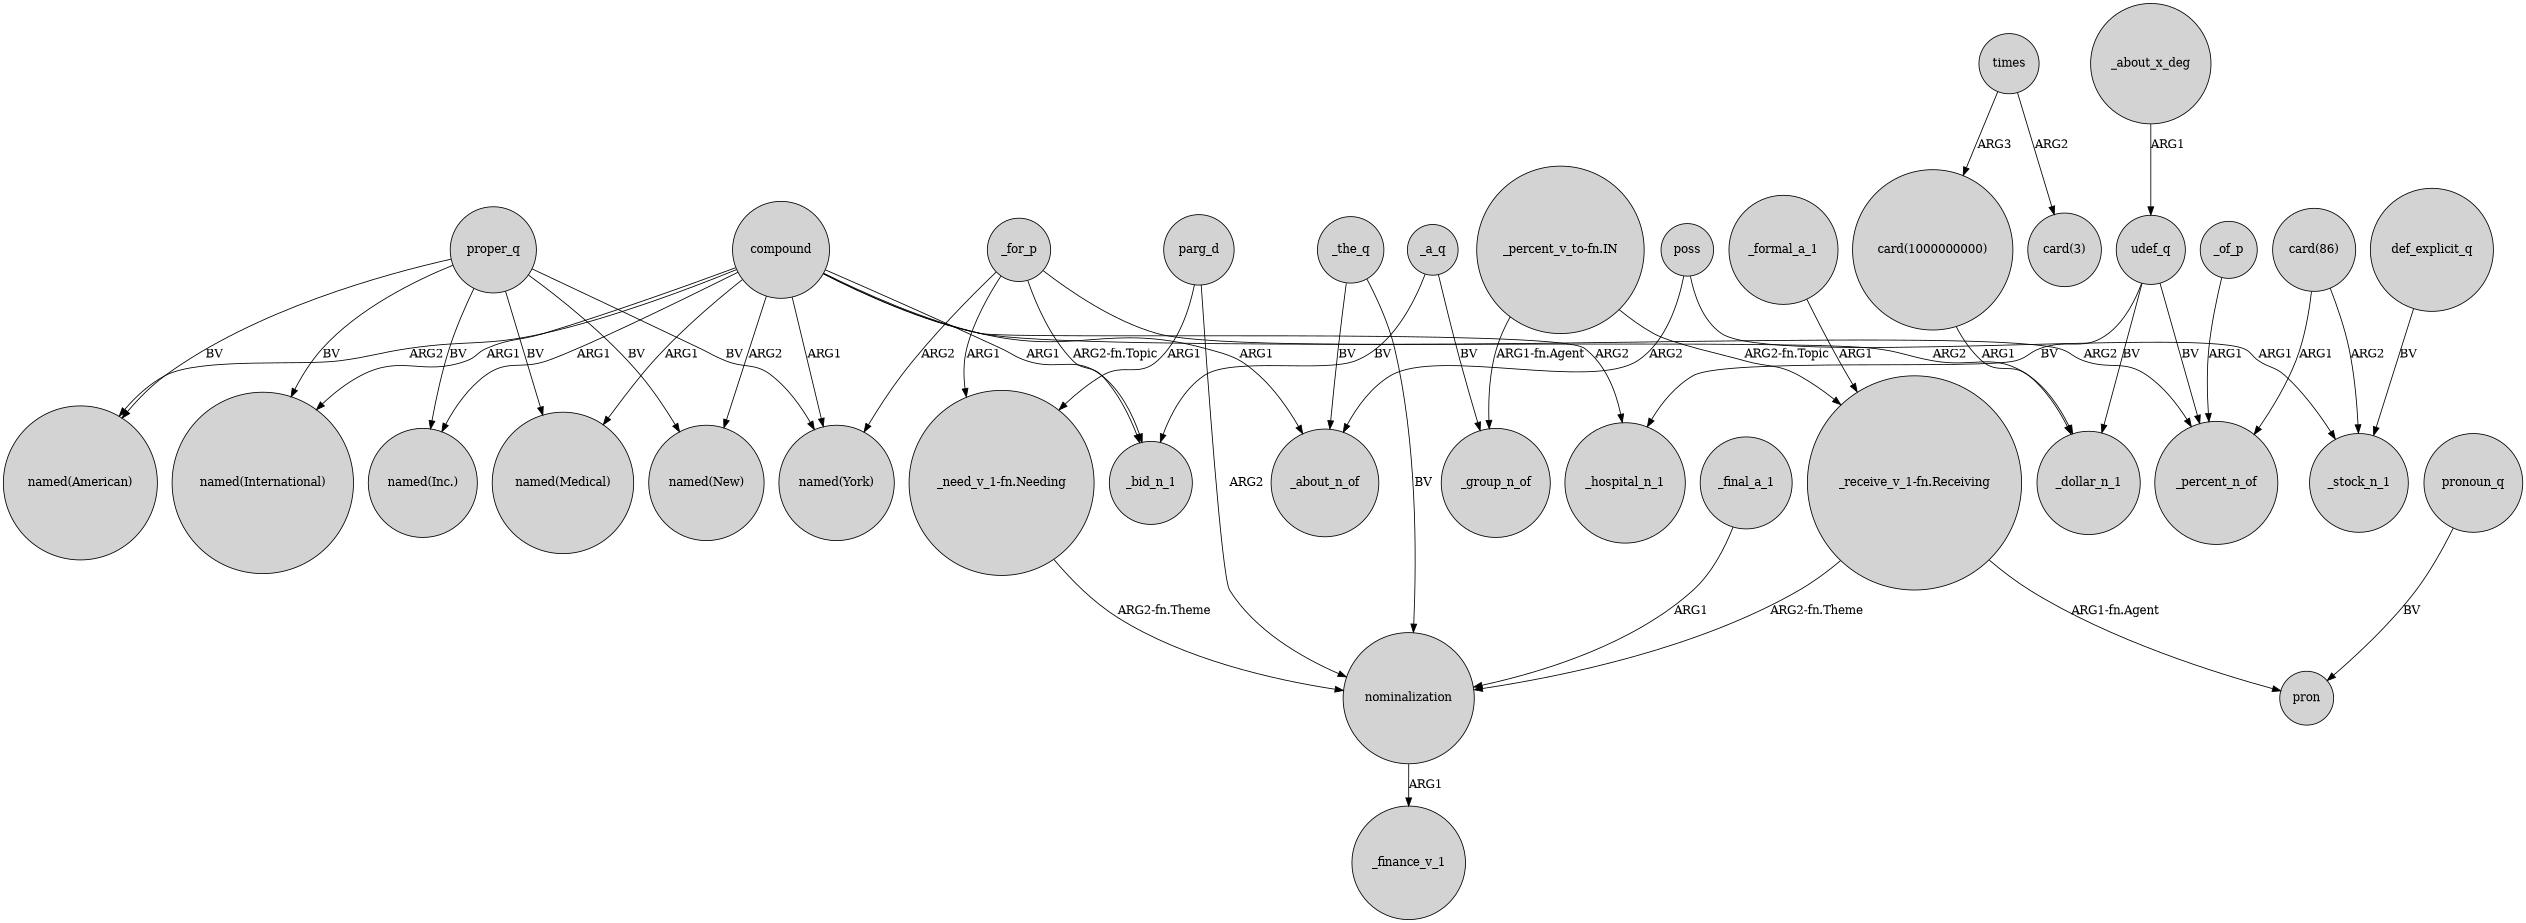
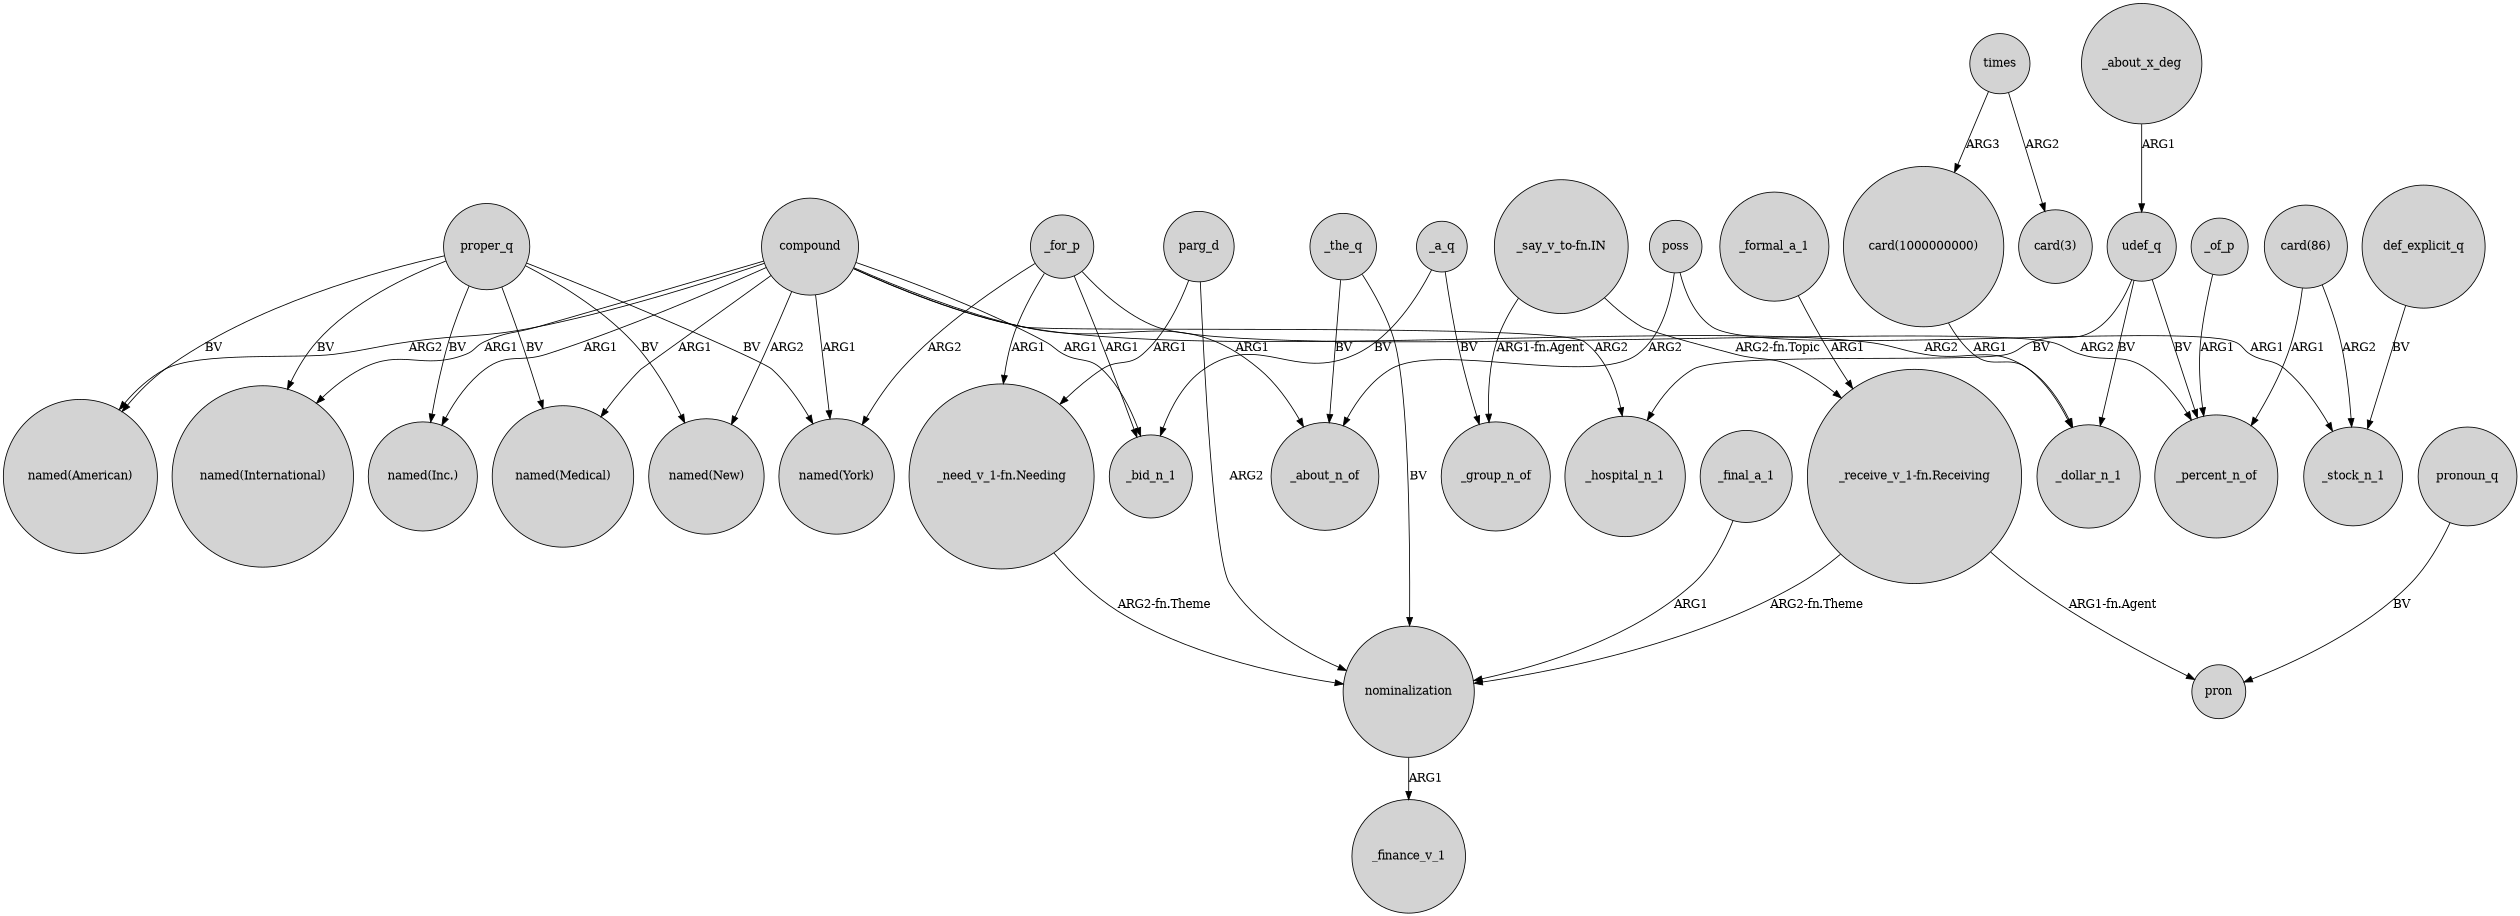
node "_percent_v_to-fn.IN": label "_percent_v_to-fn.IN" -> "_say_v_to-fn.IN"
edge "_for_p" -> "_bid_n_1": label "ARG2-fn.Topic" -> "ARG1"
